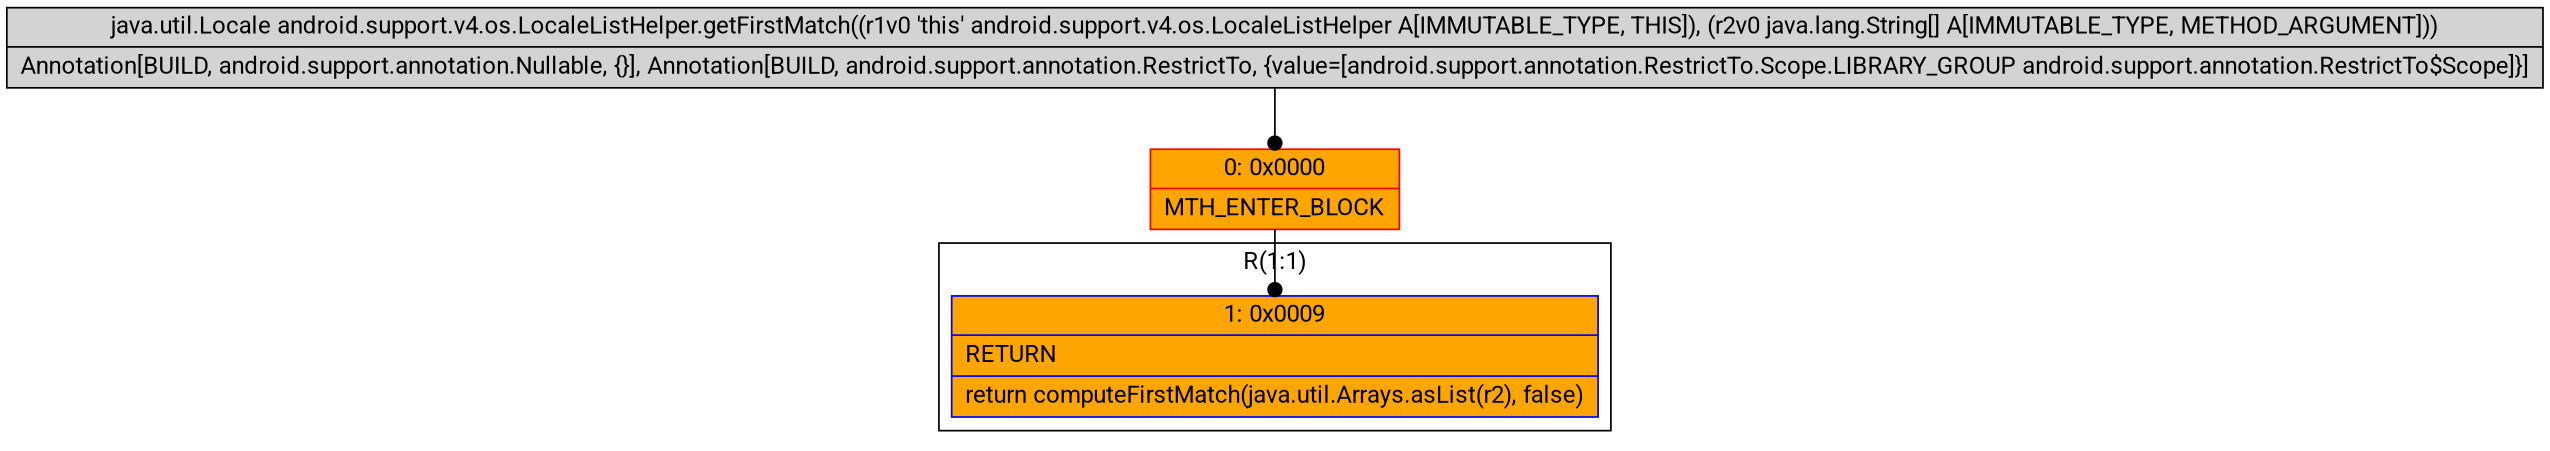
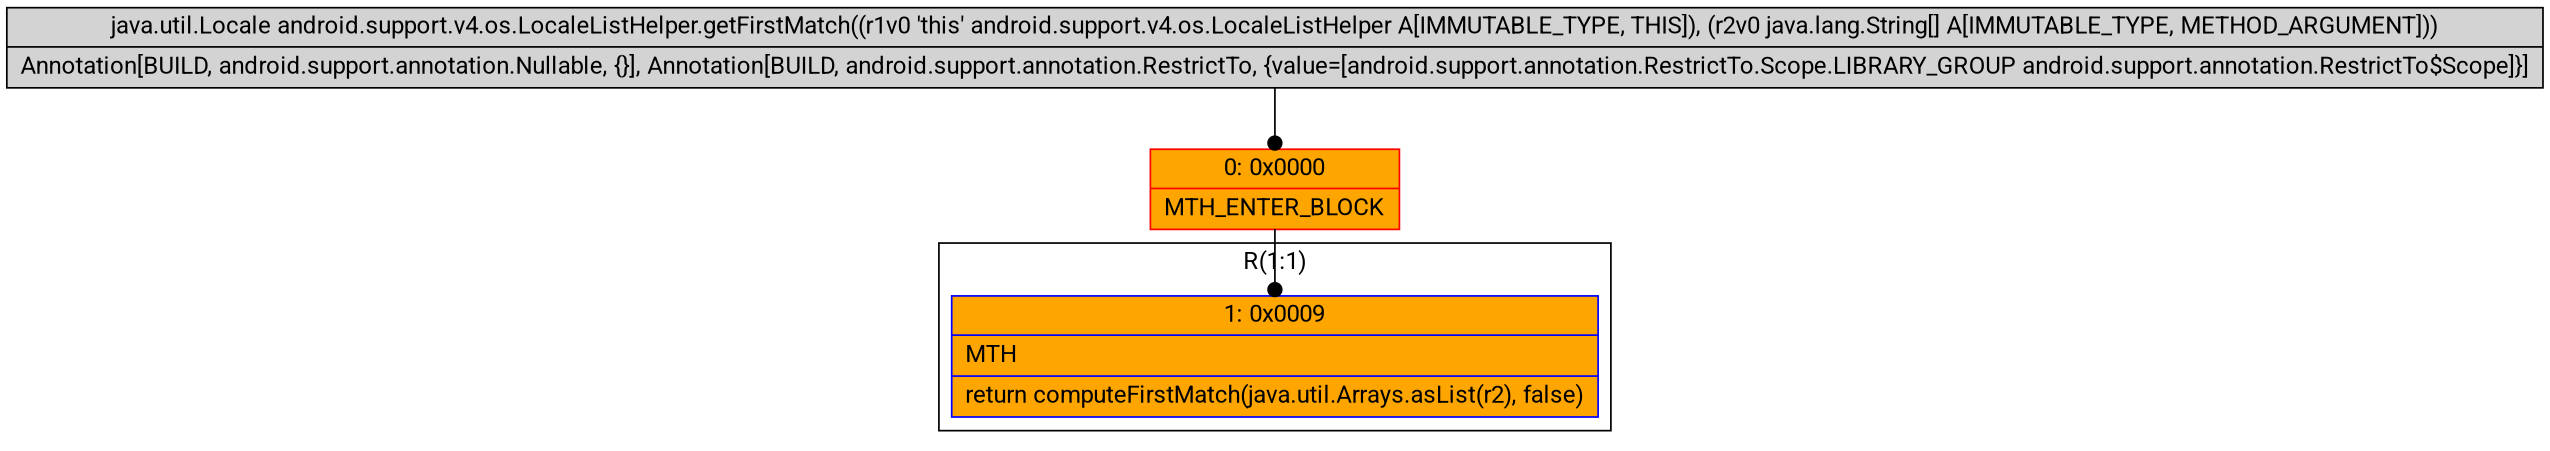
node "1: 0x0009": text "RETURN" -> "MTH"
